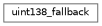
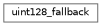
node "uint138_fallback": label "uint138_fallback" -> "uint128_fallback"
